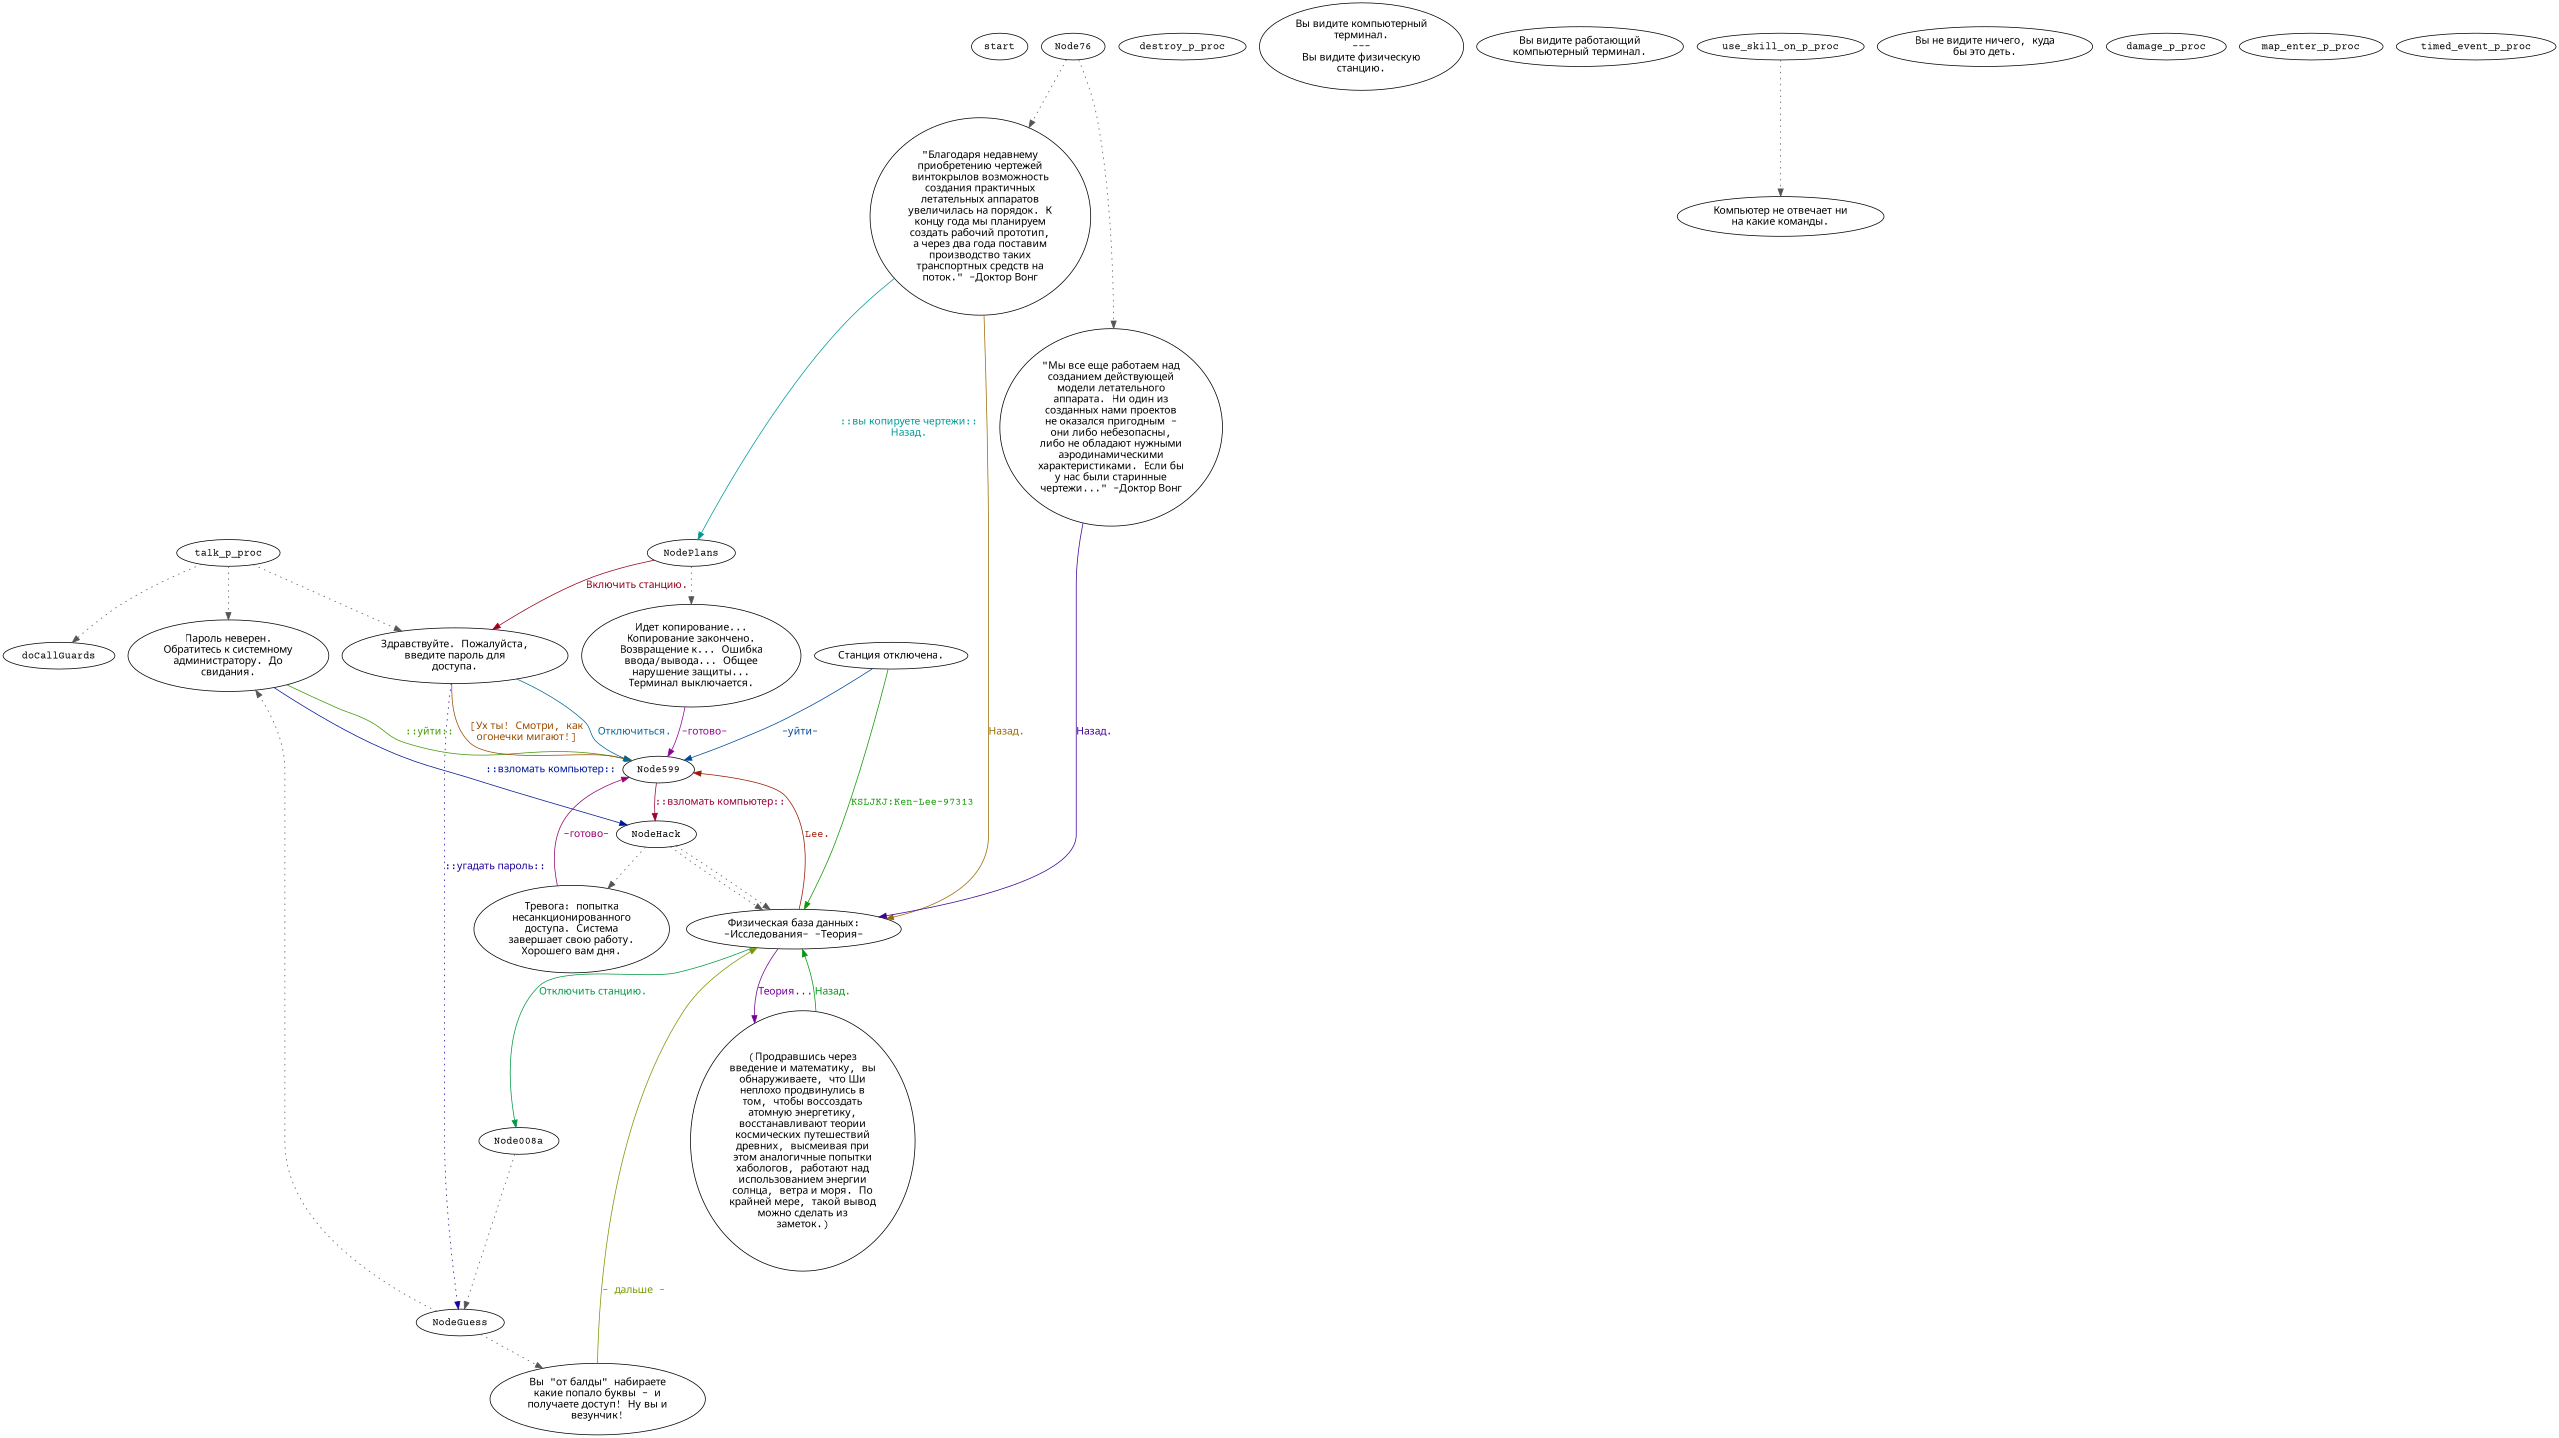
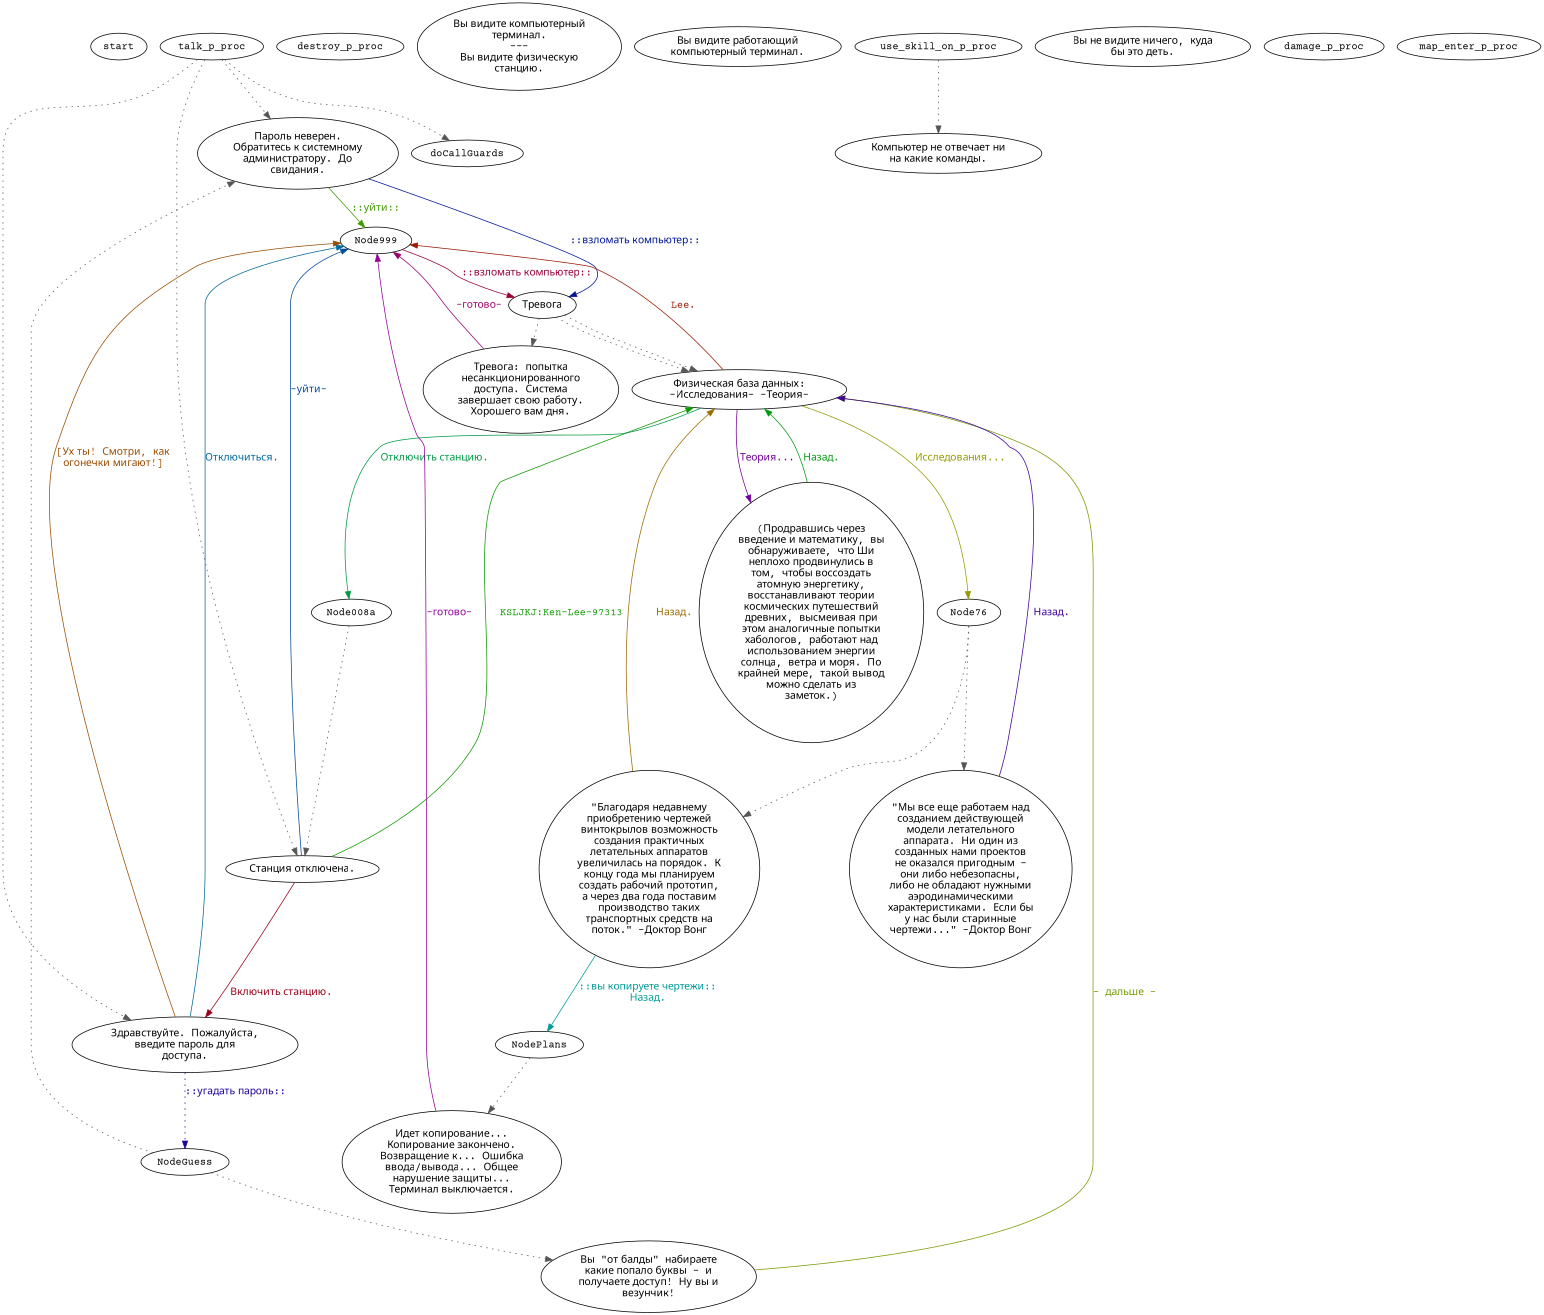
node "timed_event_p_proc": removed
edge "talk_p_proc" -> "Станция отключена.": added
edge "Физическая база данных: -Исследования- -Теория-" -> "Node76": added, label "Исследования..."
edge "NodePlans" -> "Здравствуйте. Пожалуйста, введите пароль для доступа.": now "Станция отключена." -> "Здравствуйте. Пожалуйста, введите пароль для доступа."
node "Node599": label "Node599" -> "Node999"
node "NodeHack": label "NodeHack" -> "Тревога"
edge "Node008a" -> "NodeGuess": now "Node008a" -> "Станция отключена."
